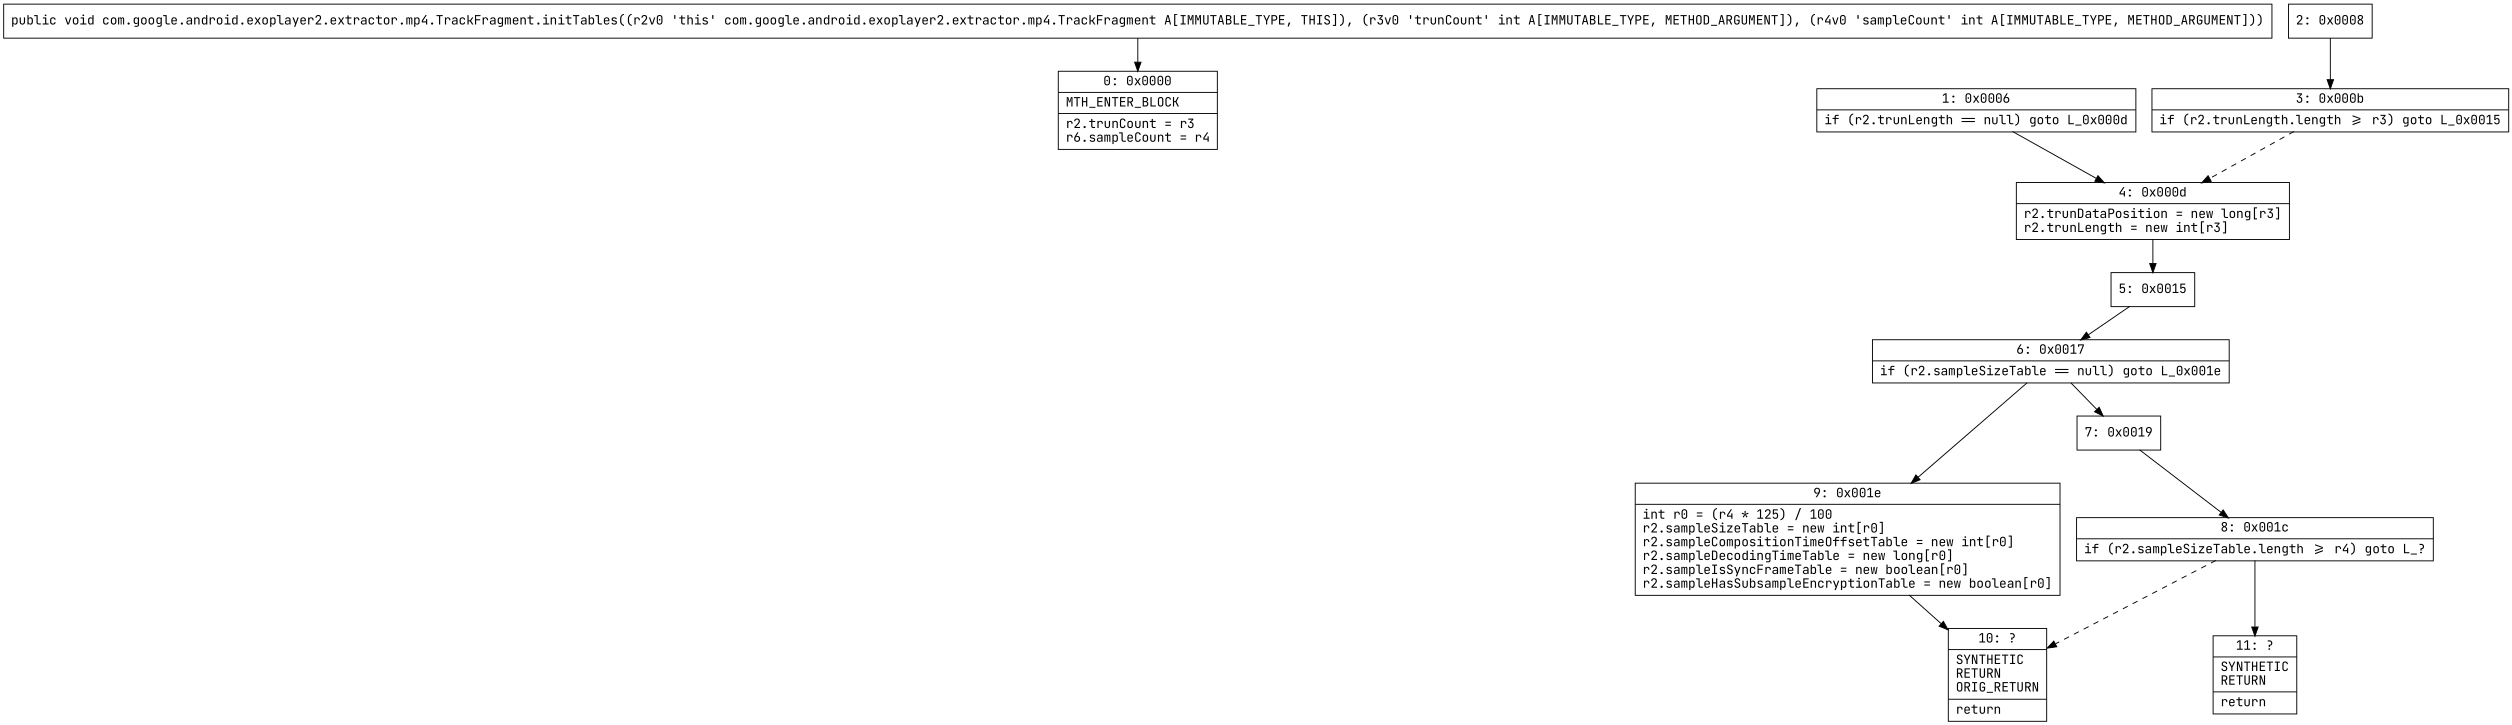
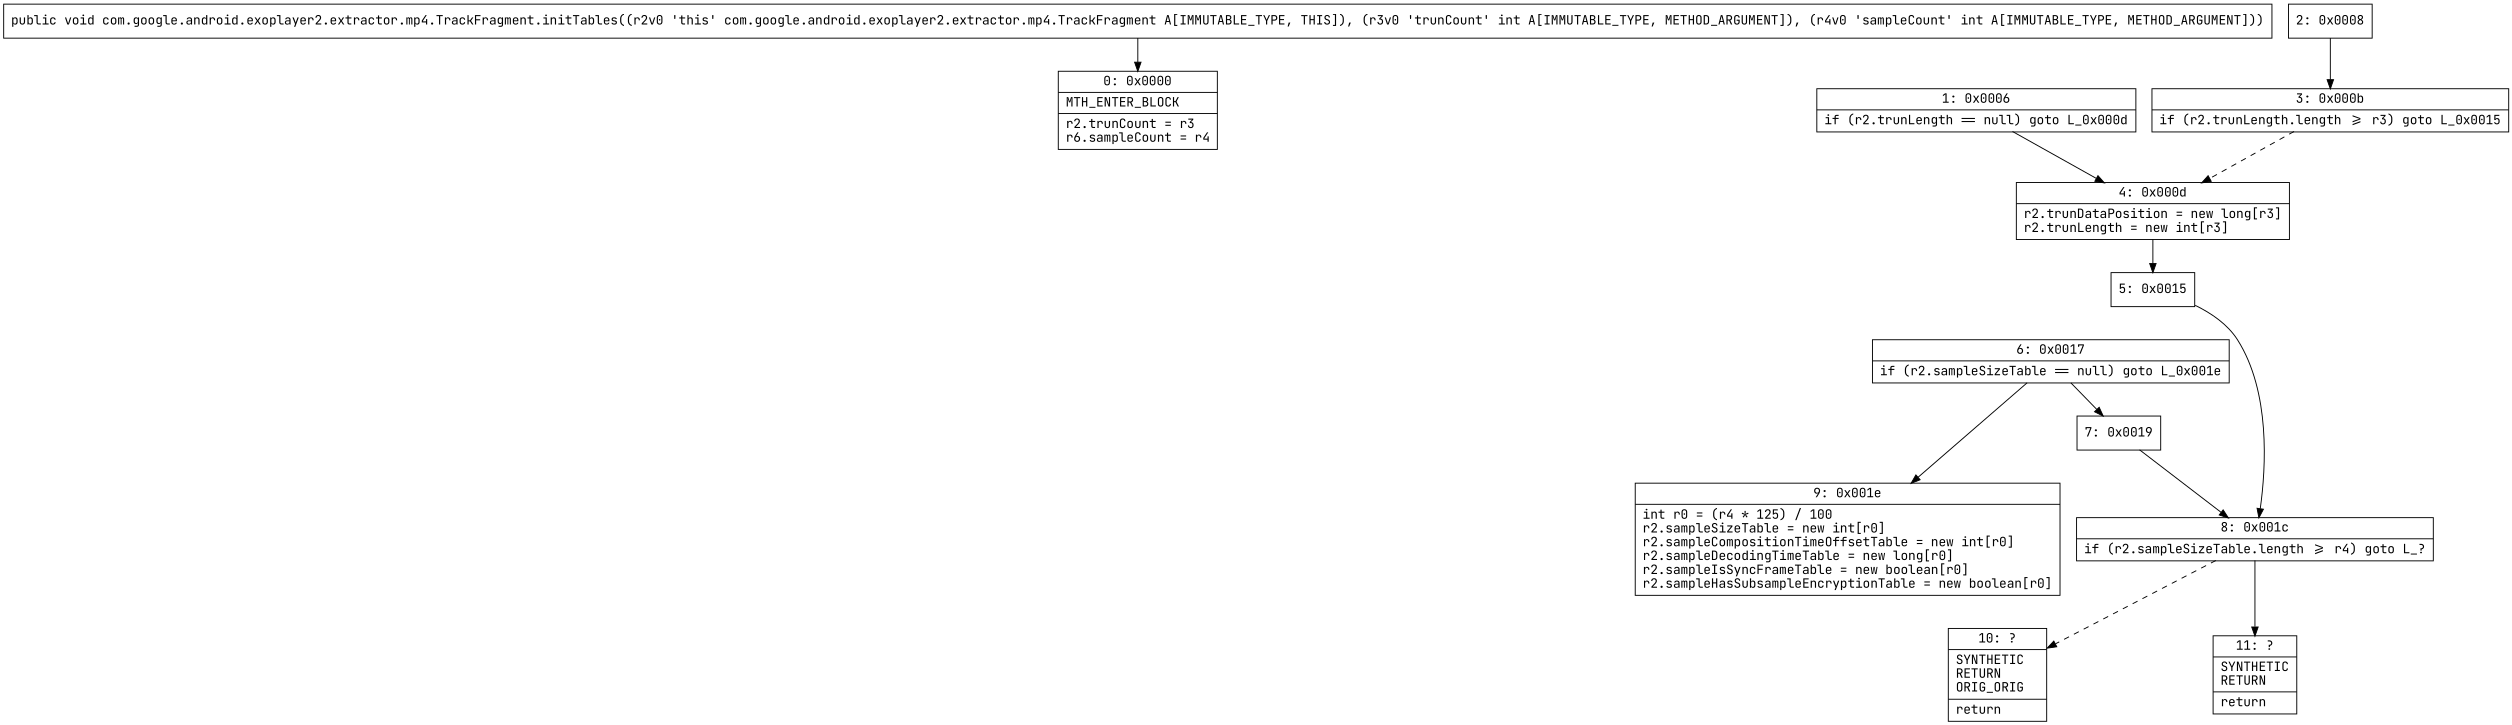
edge "5: 0x0015" -> "6: 0x0017": now "5: 0x0015" -> "8: 0x001c"
edge "9: 0x001e" -> "10: ?": removed
node "10: ?": text "ORIG_RETURN" -> "ORIG_ORIG"
